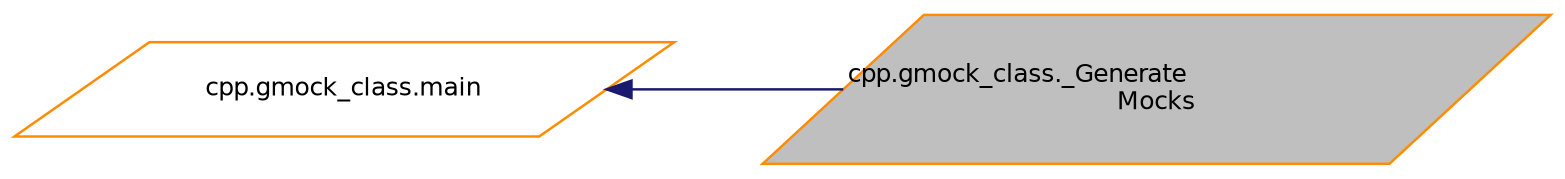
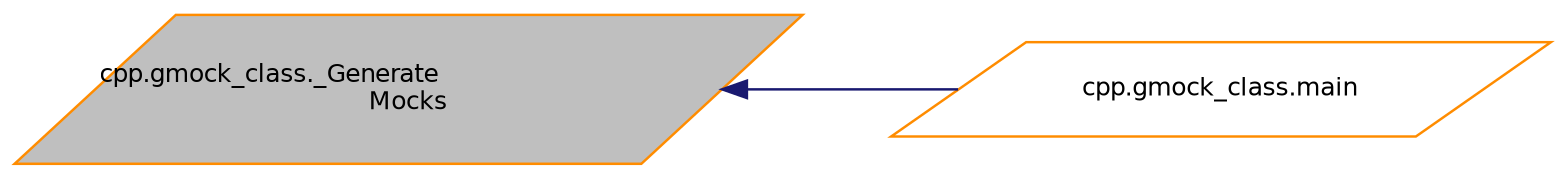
edge "cpp.gmock_class._Generate Mocks" -> "cpp.gmock_class.main": reversed
